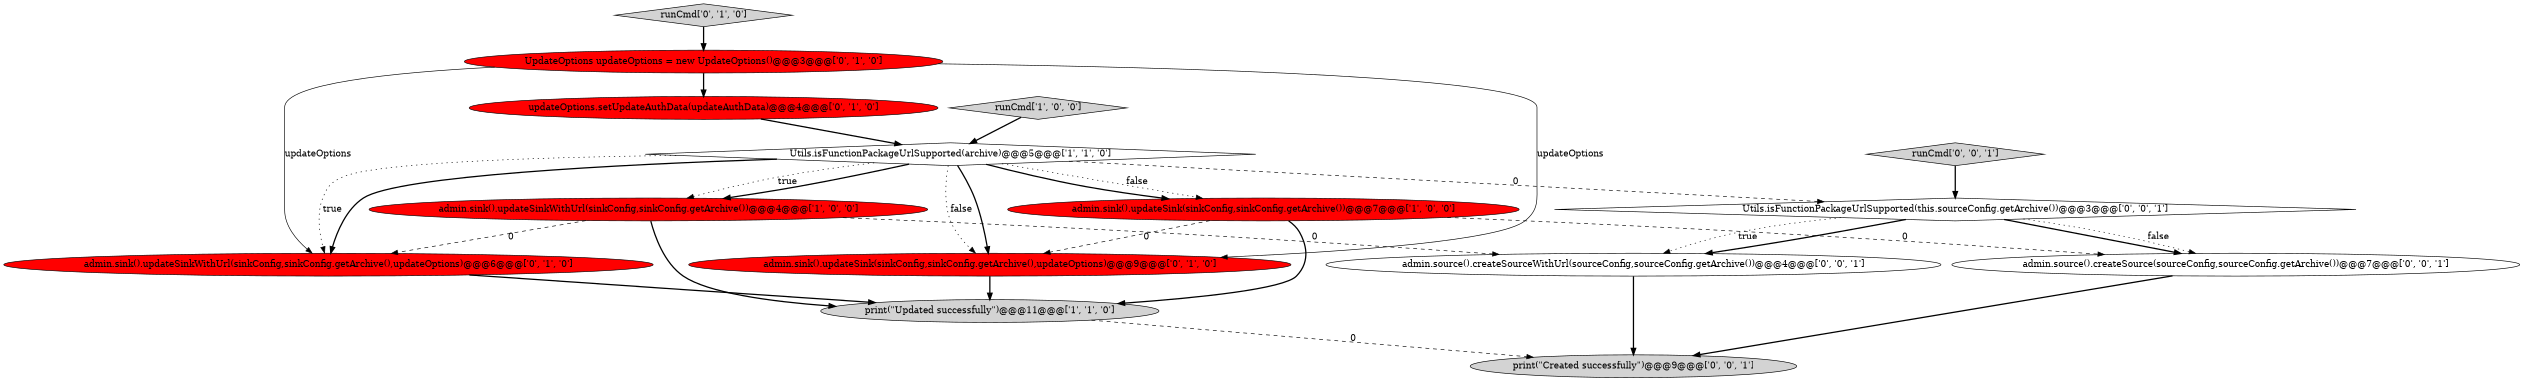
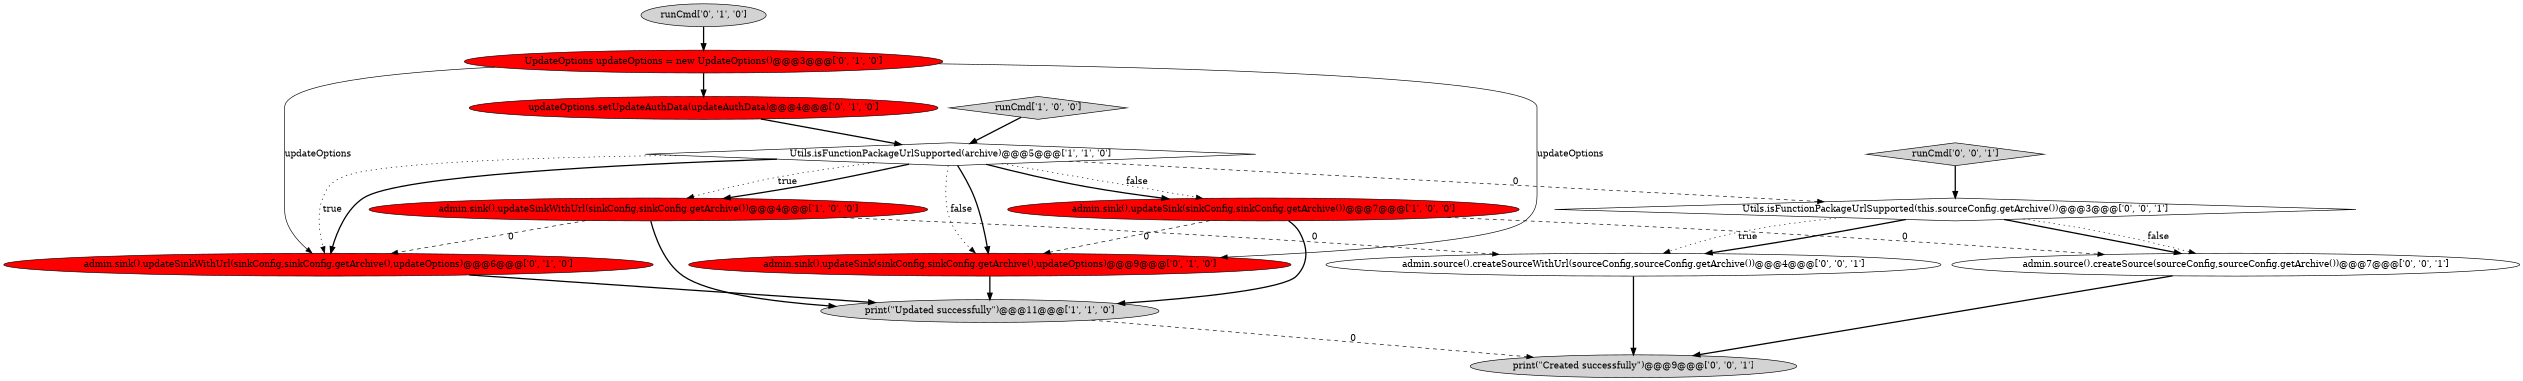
node "runCmd['0', '1', '0']": shape diamond -> ellipse
